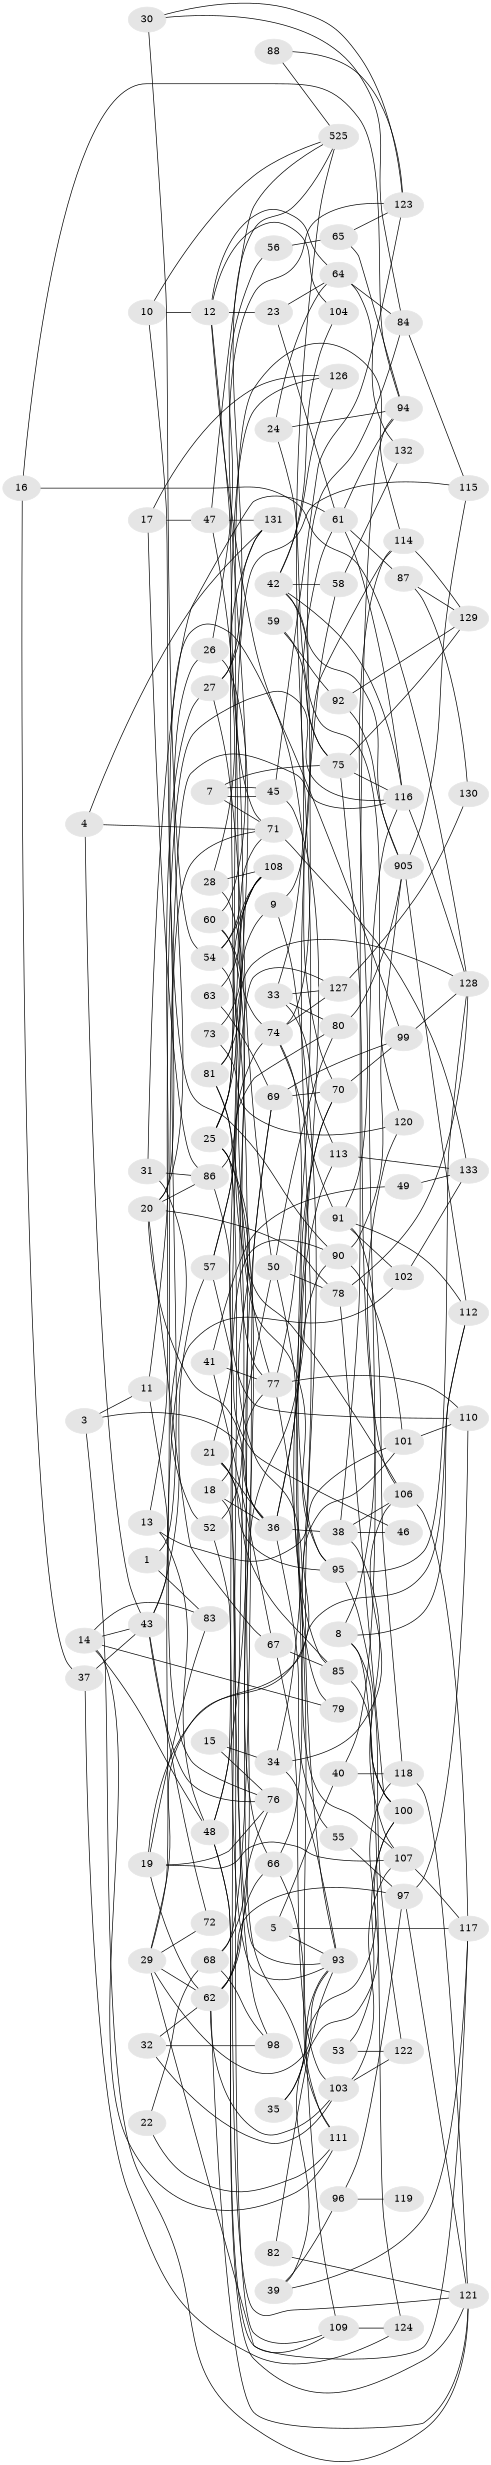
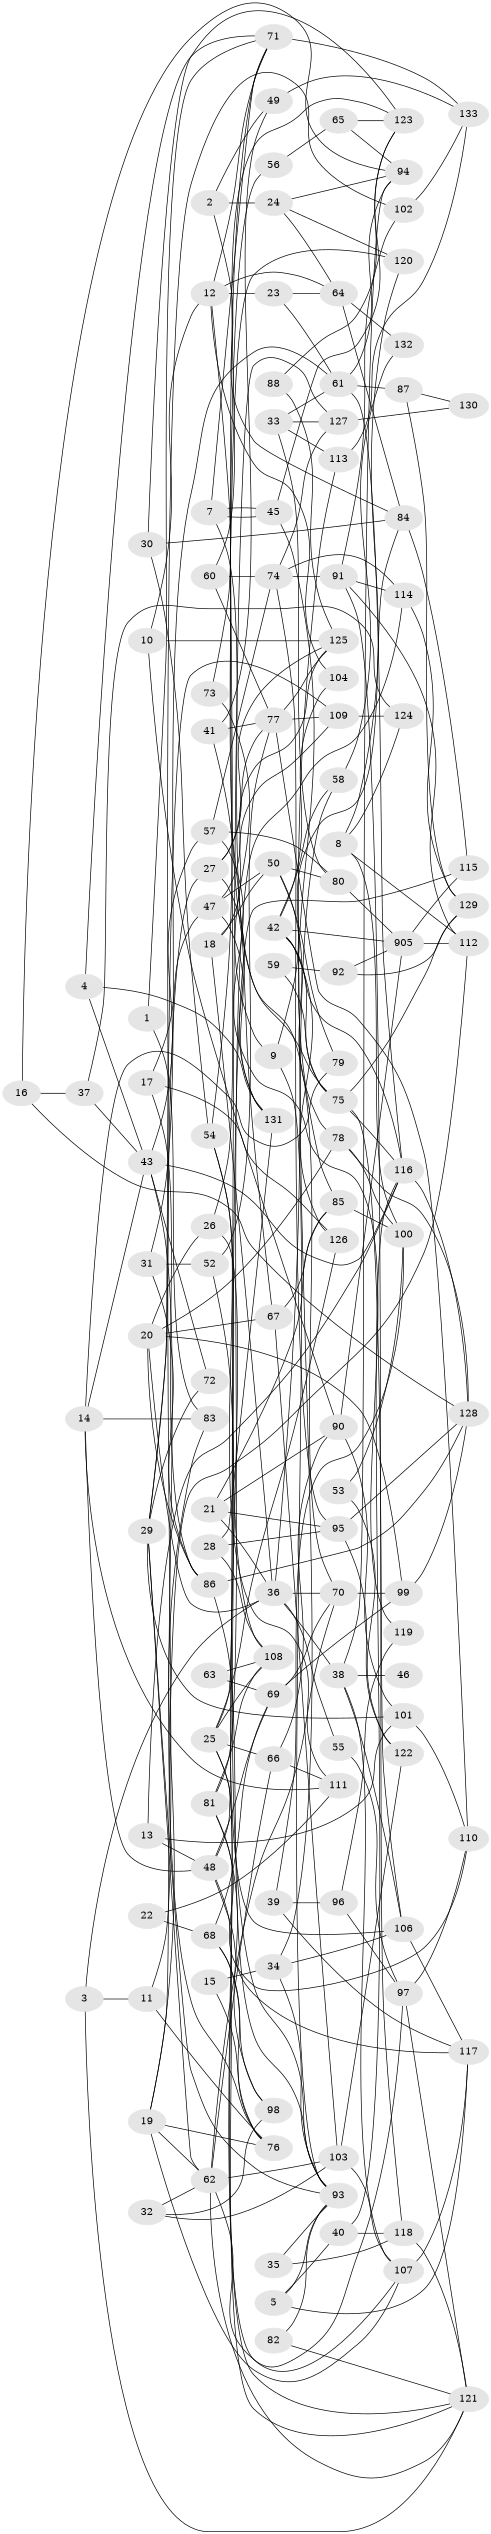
node "525": label "525" -> "125"
node "2": added
edge "57" -- "46": now "57" -- "119"
